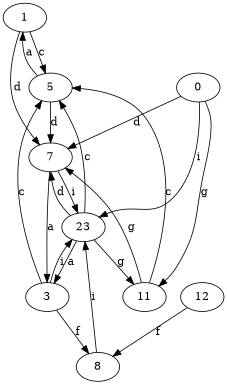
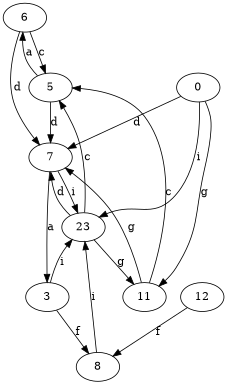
node "1": label "1" -> "6"
edge "3" -> "5": removed, label "c"
edge "23" -> "3": removed, label "a"
